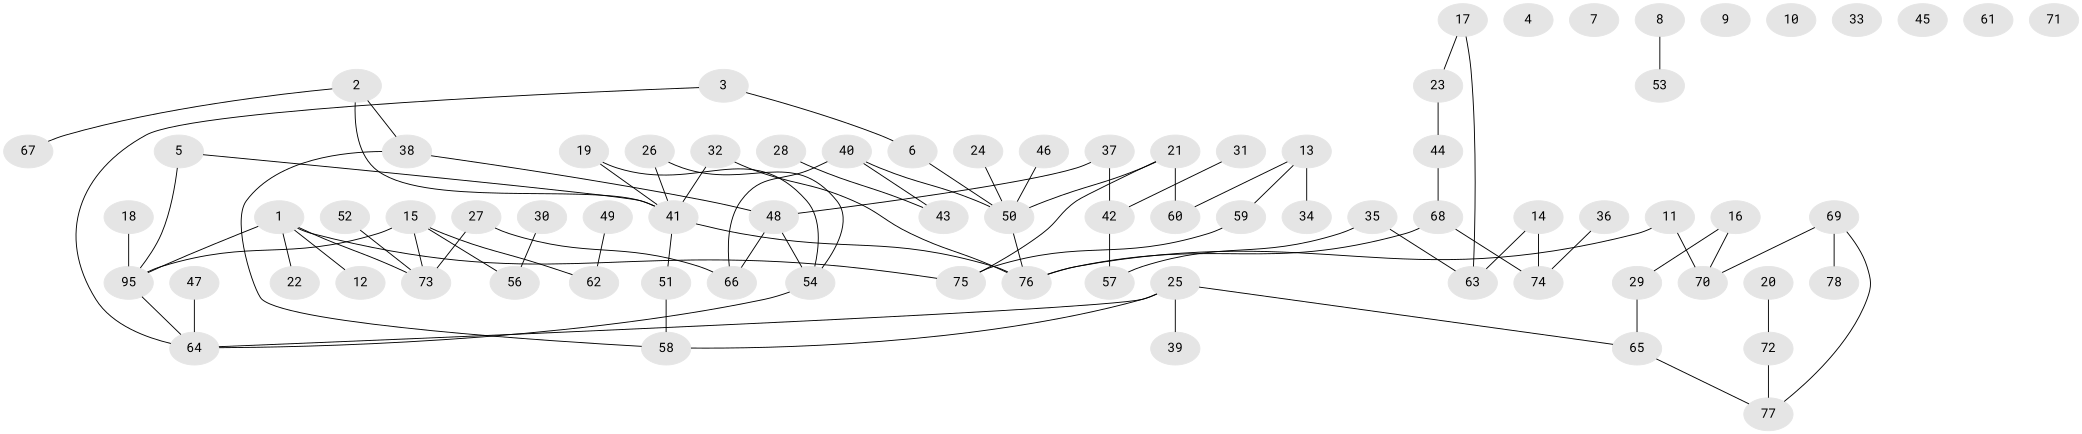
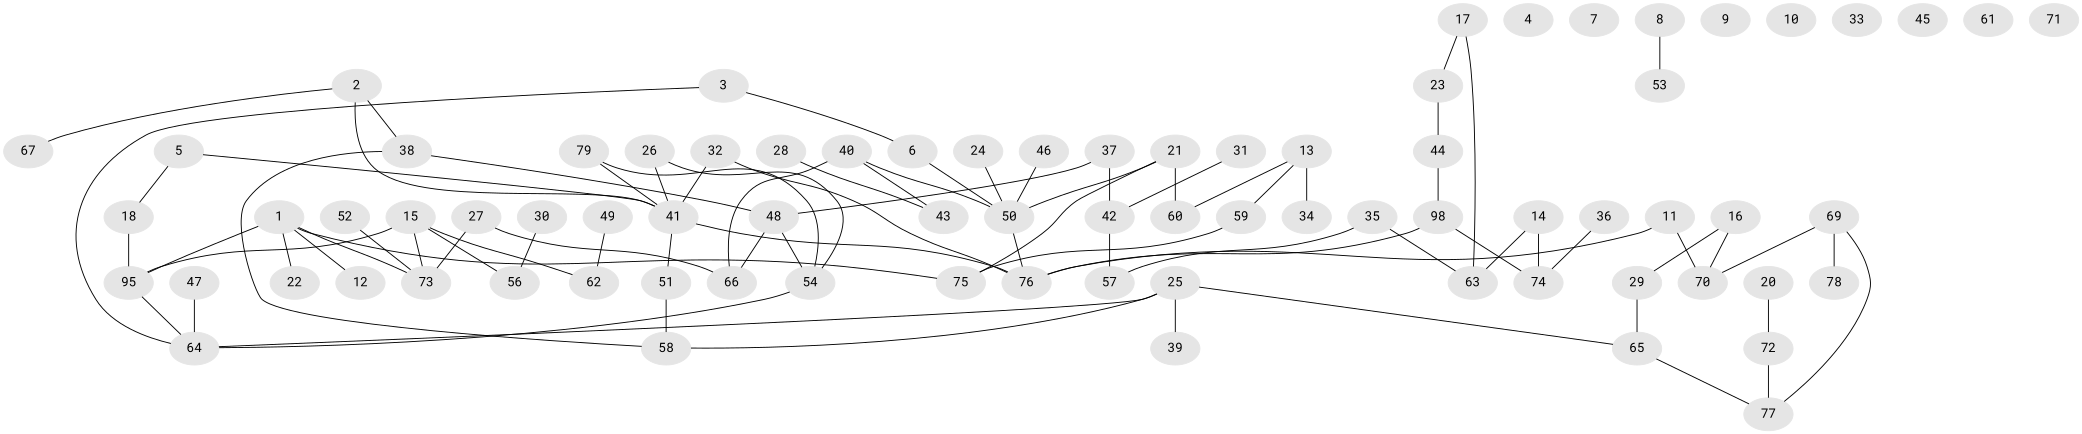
node "19": label "19" -> "79"
node "68": label "68" -> "98"
edge "5" -- "95": now "5" -- "18"
